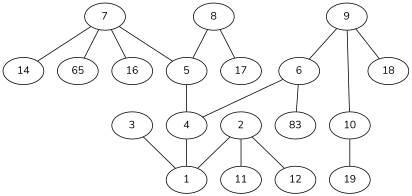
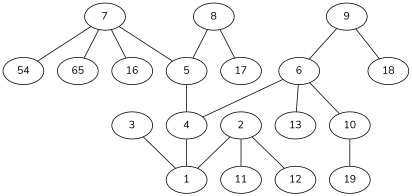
node "14": label "14" -> "54"
edge "9" -- "10": now "6" -- "10"
node "83": label "83" -> "13"
